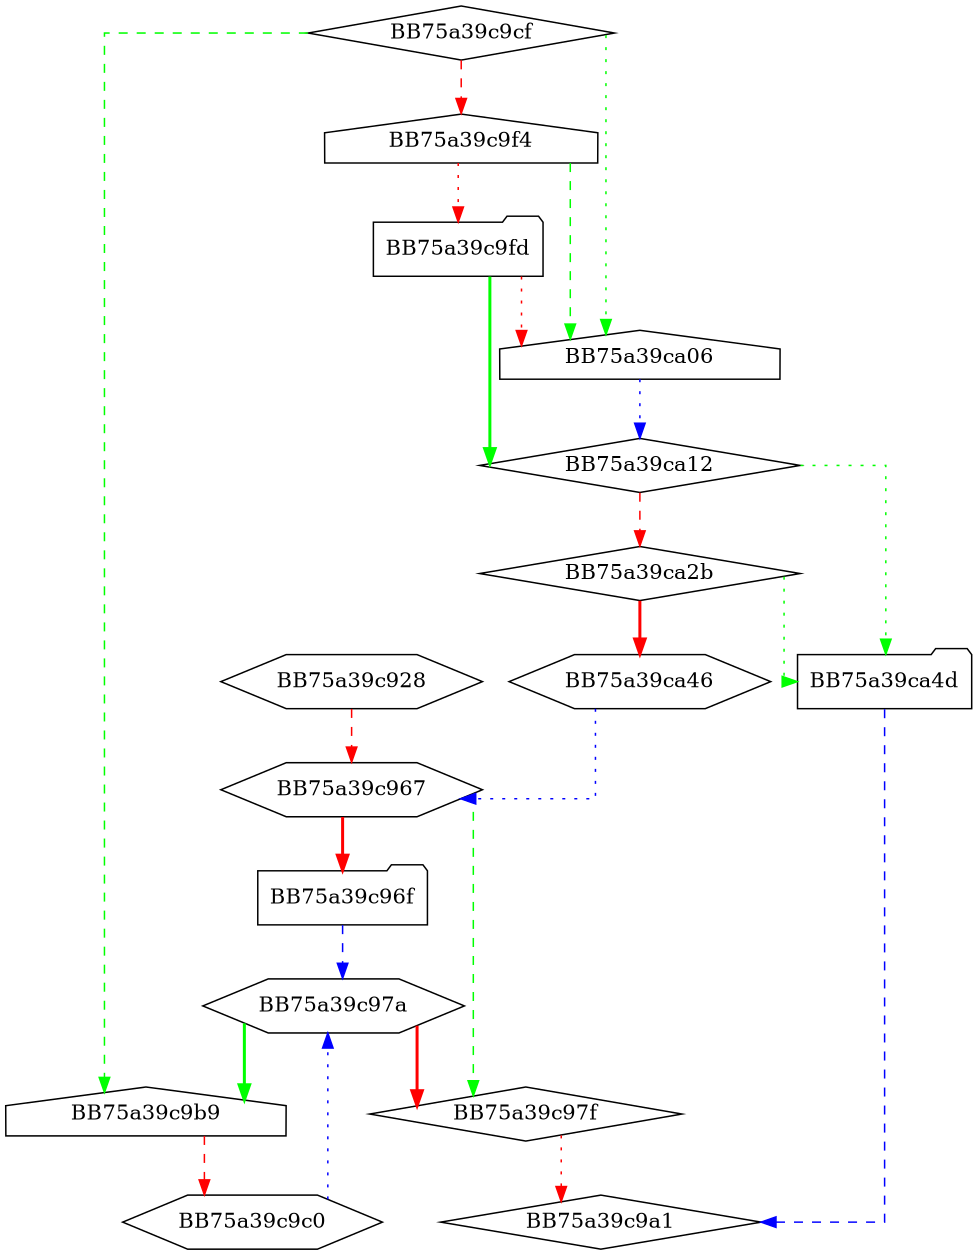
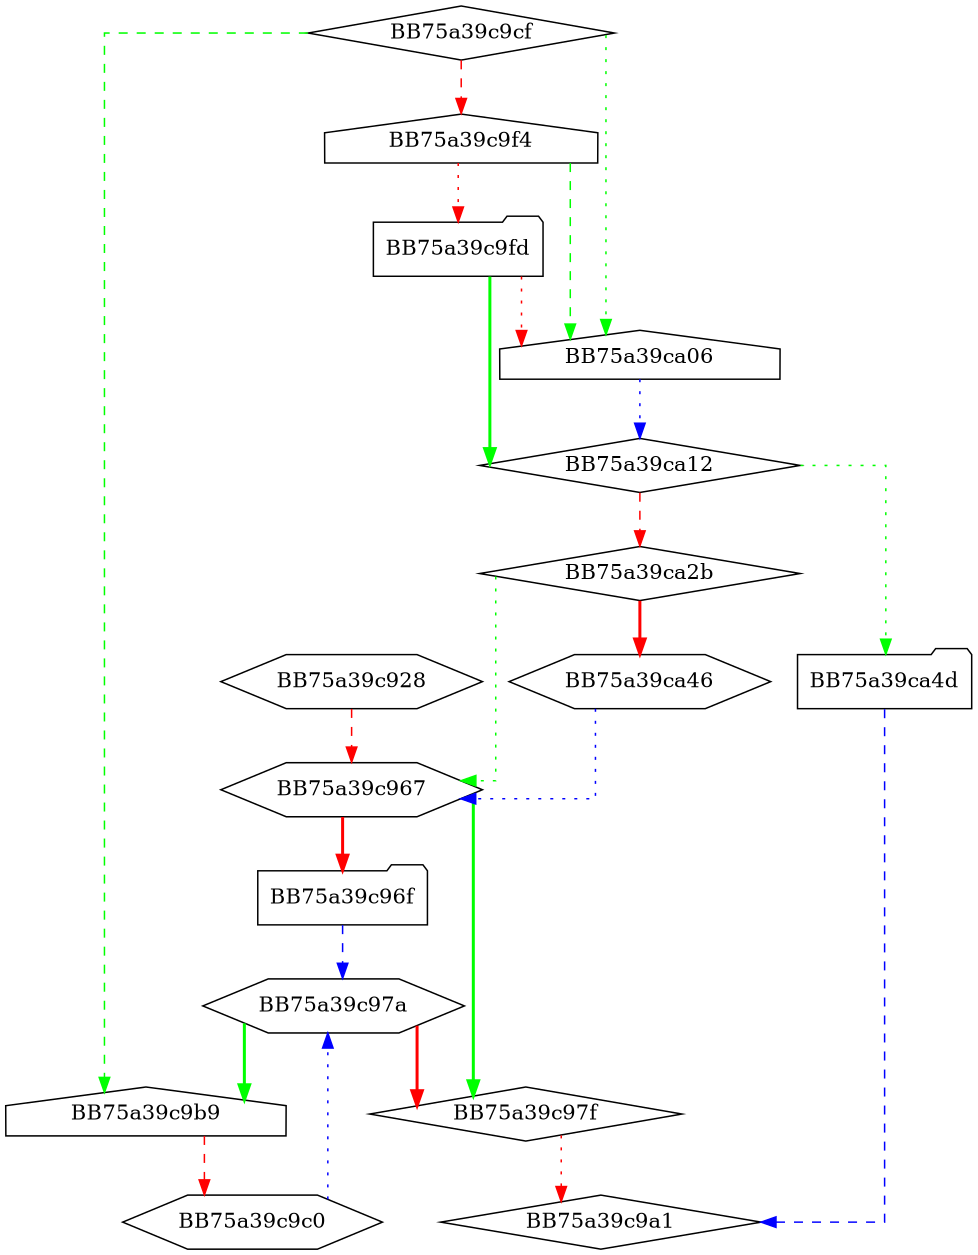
edge "BB75a39ca2b" -> "BB75a39ca4d": now "BB75a39ca2b" -> "BB75a39c967"
edge "BB75a39c967" -> "BB75a39c97f": style dashed -> bold
